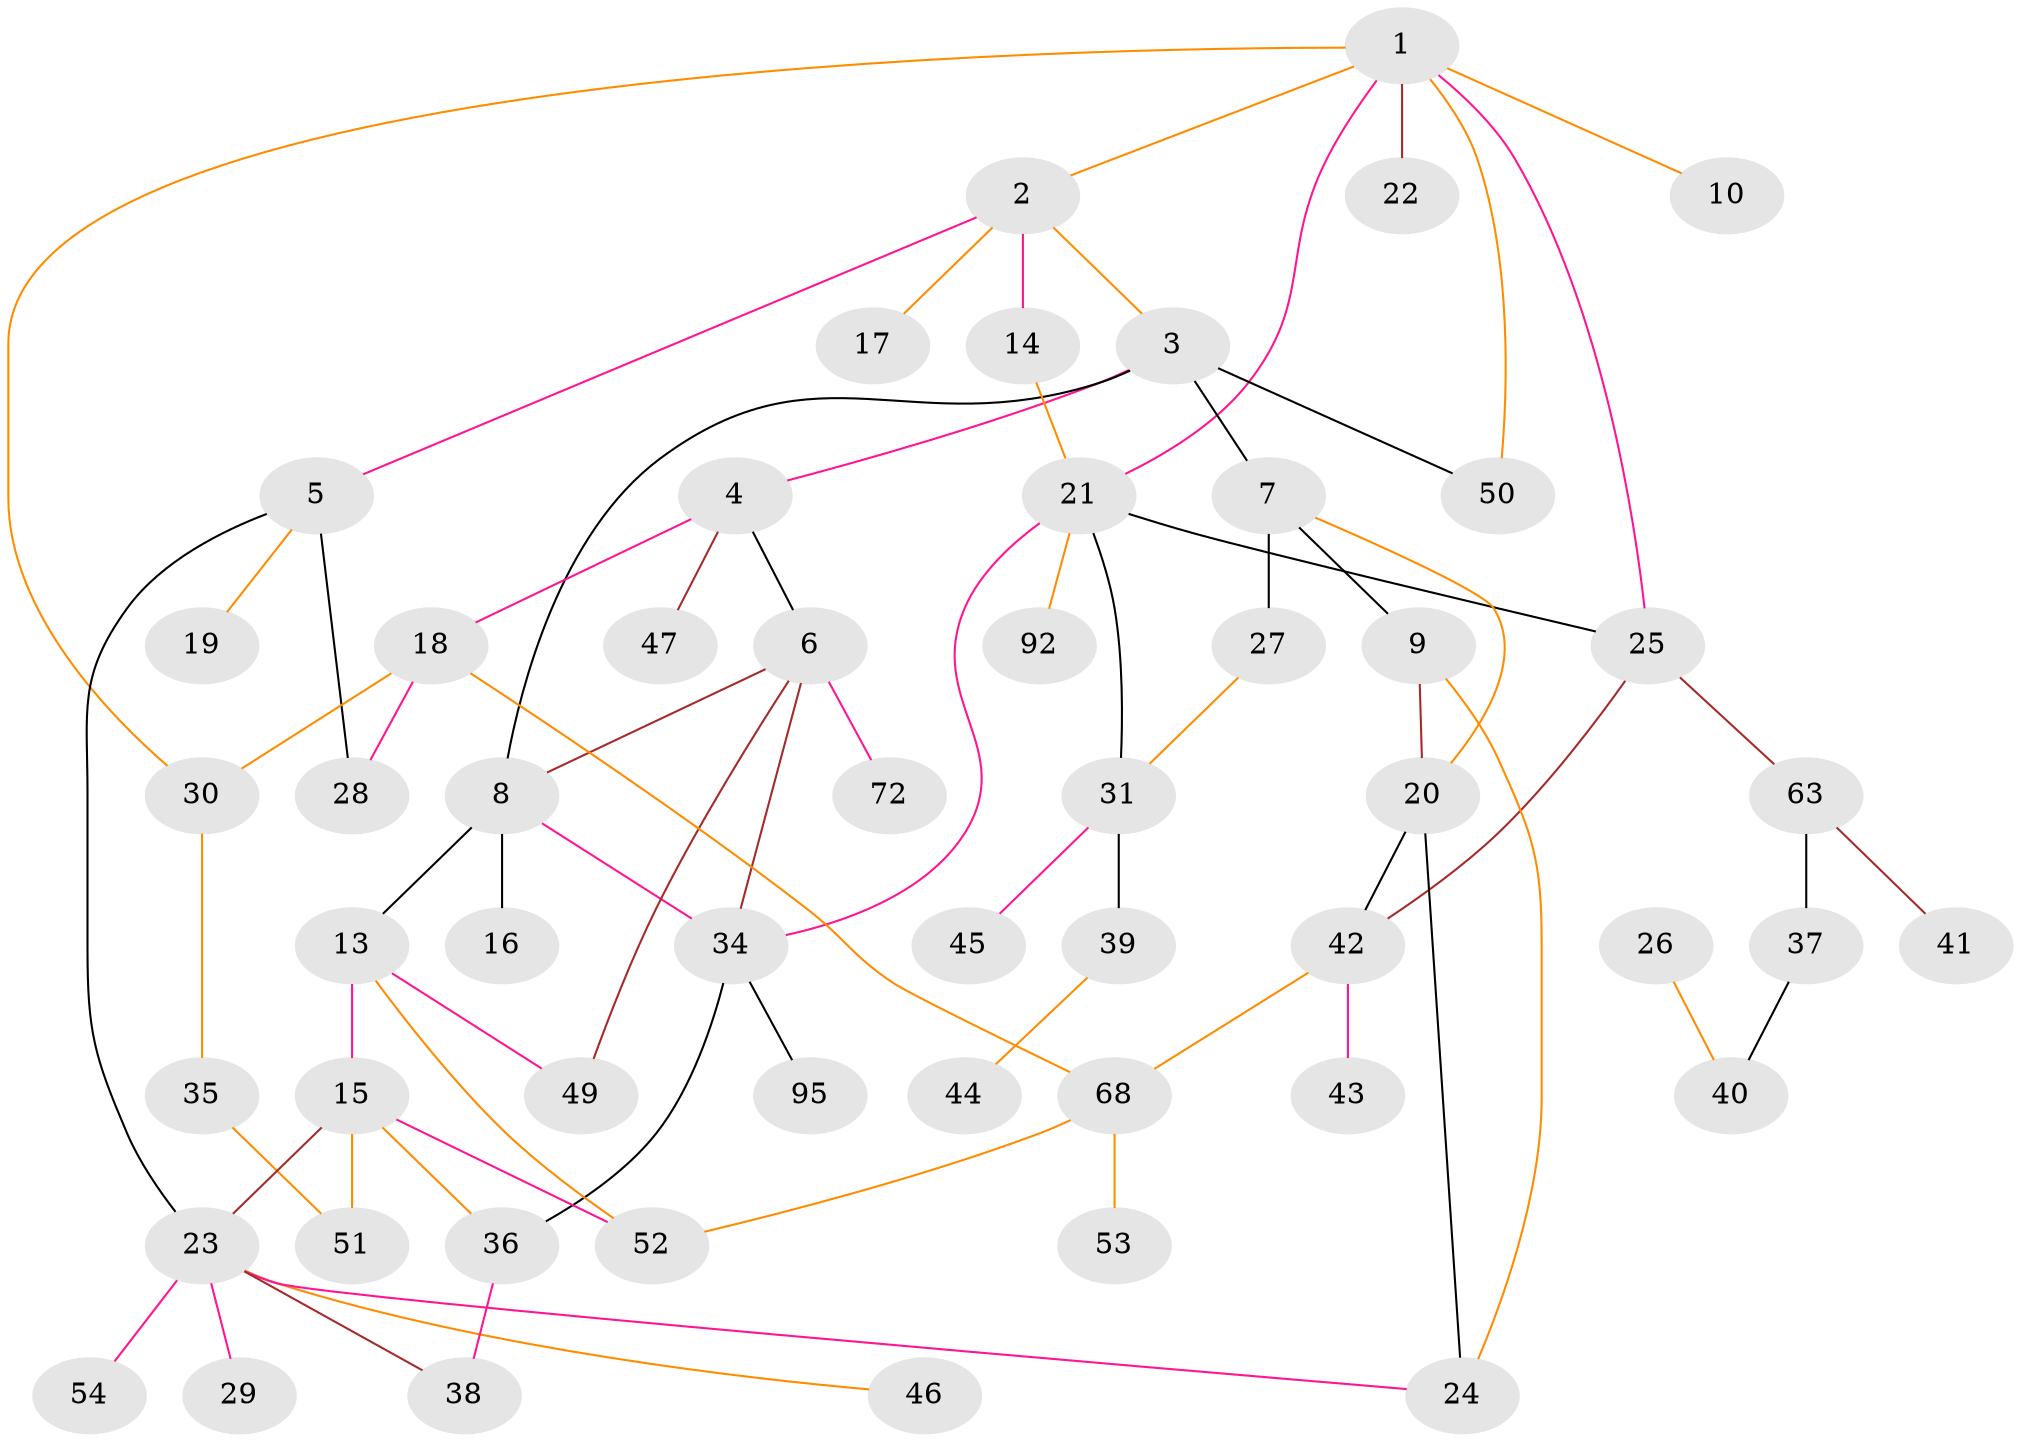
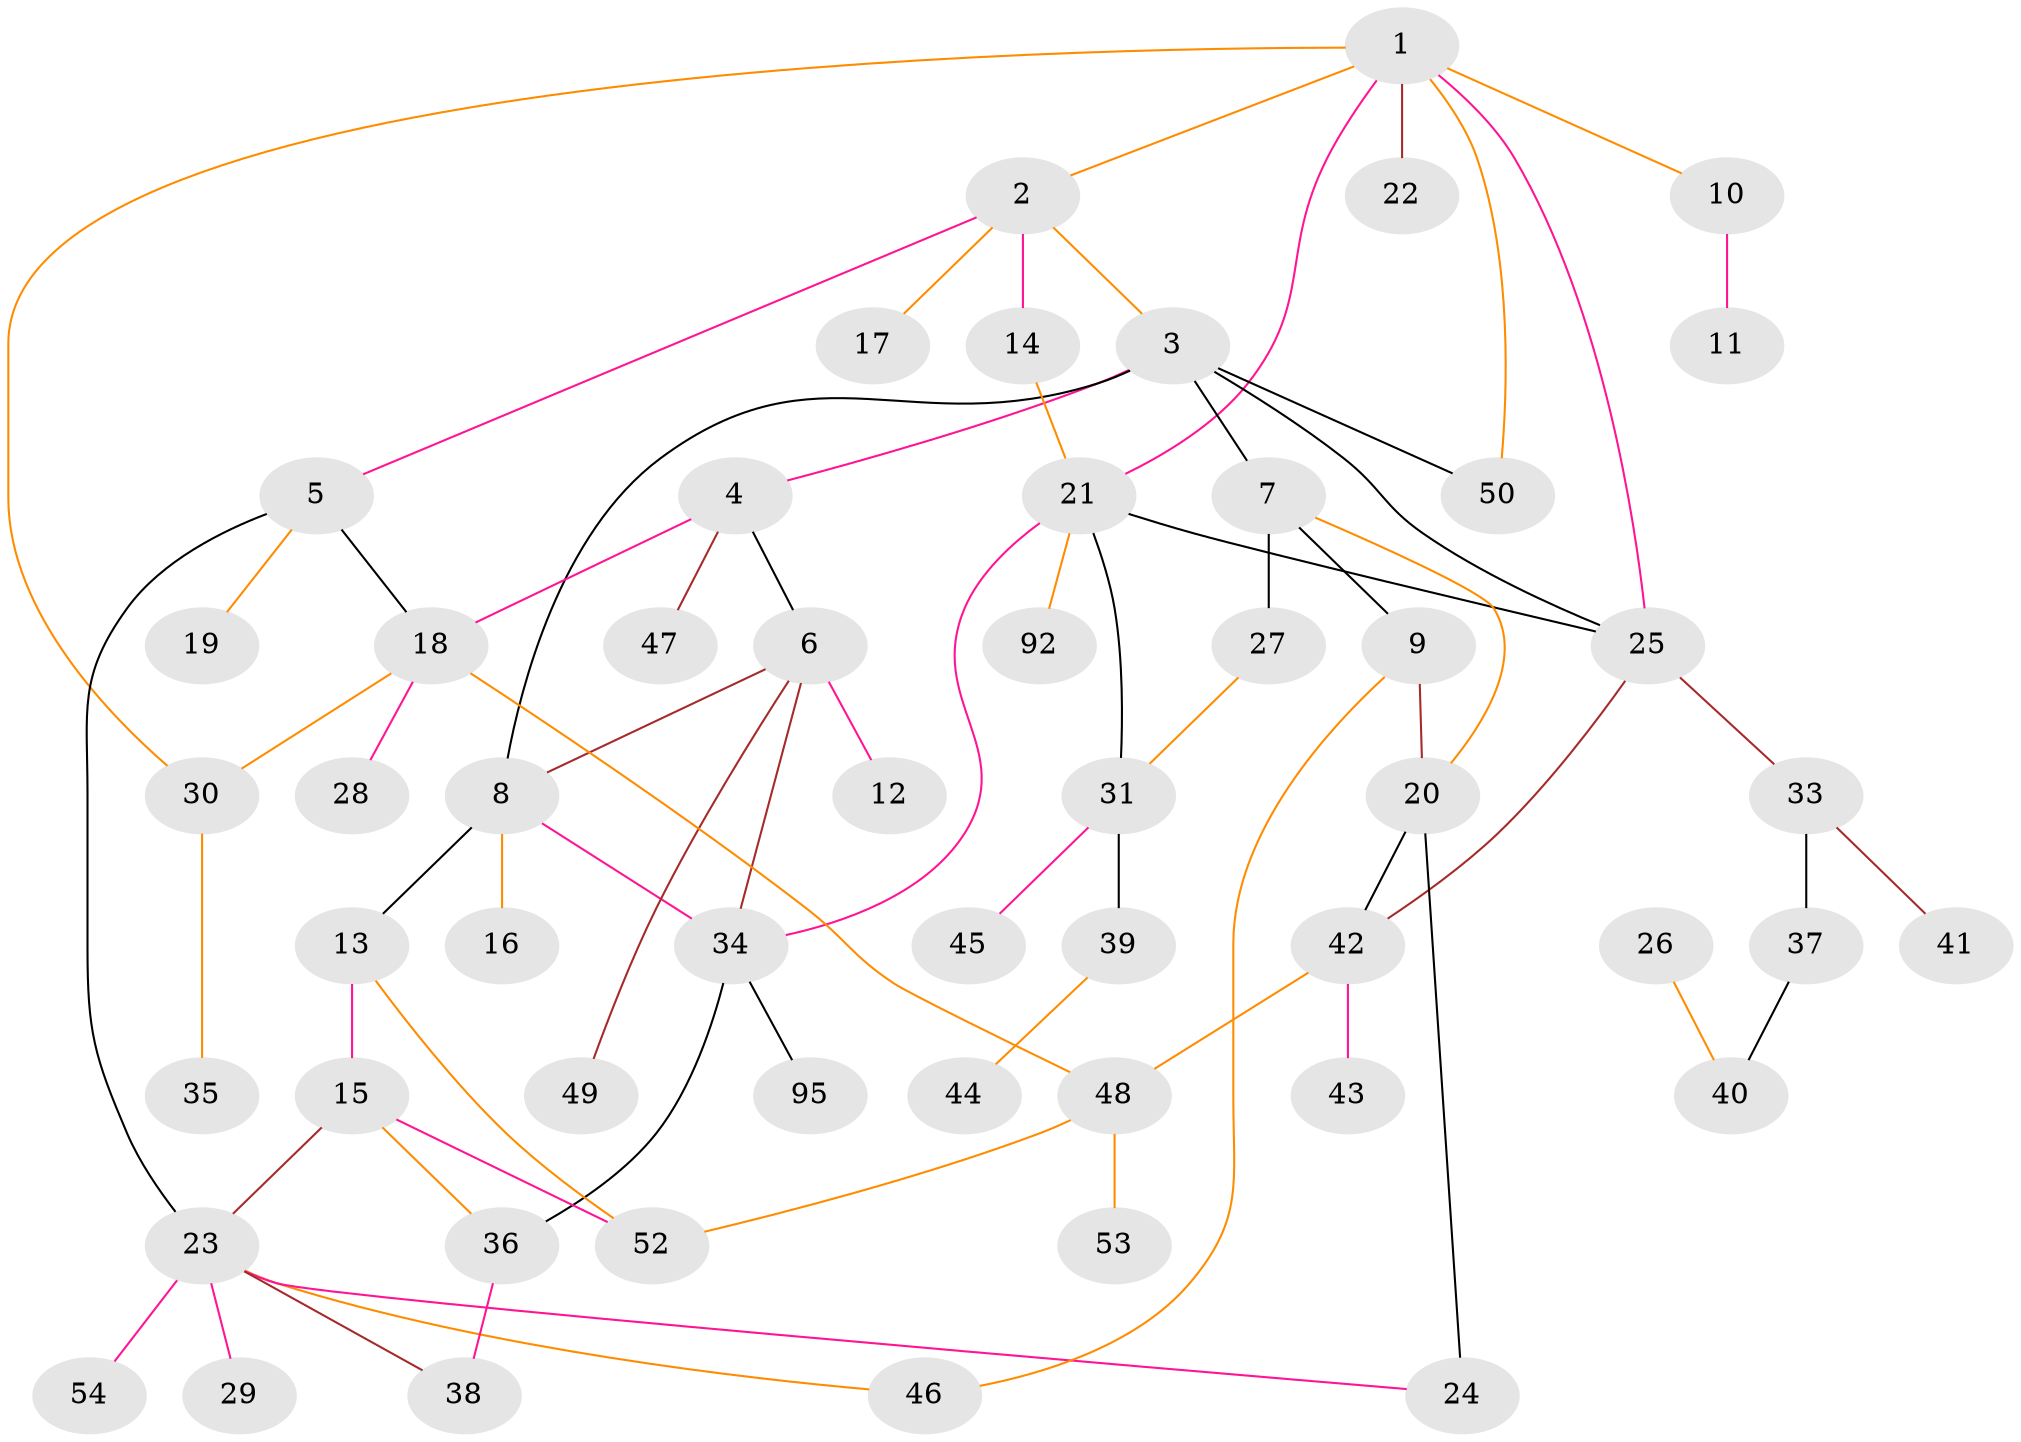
node "11": added
edge "3" -- "25": added
edge "5" -- "28": now "5" -- "18"
node "72": label "72" -> "12"
node "63": label "63" -> "33"
edge "8" -- "16": color black -> darkorange
edge "9" -- "24": now "9" -- "46"
edge "13" -- "49": removed
node "68": label "68" -> "48"
node "51": removed
